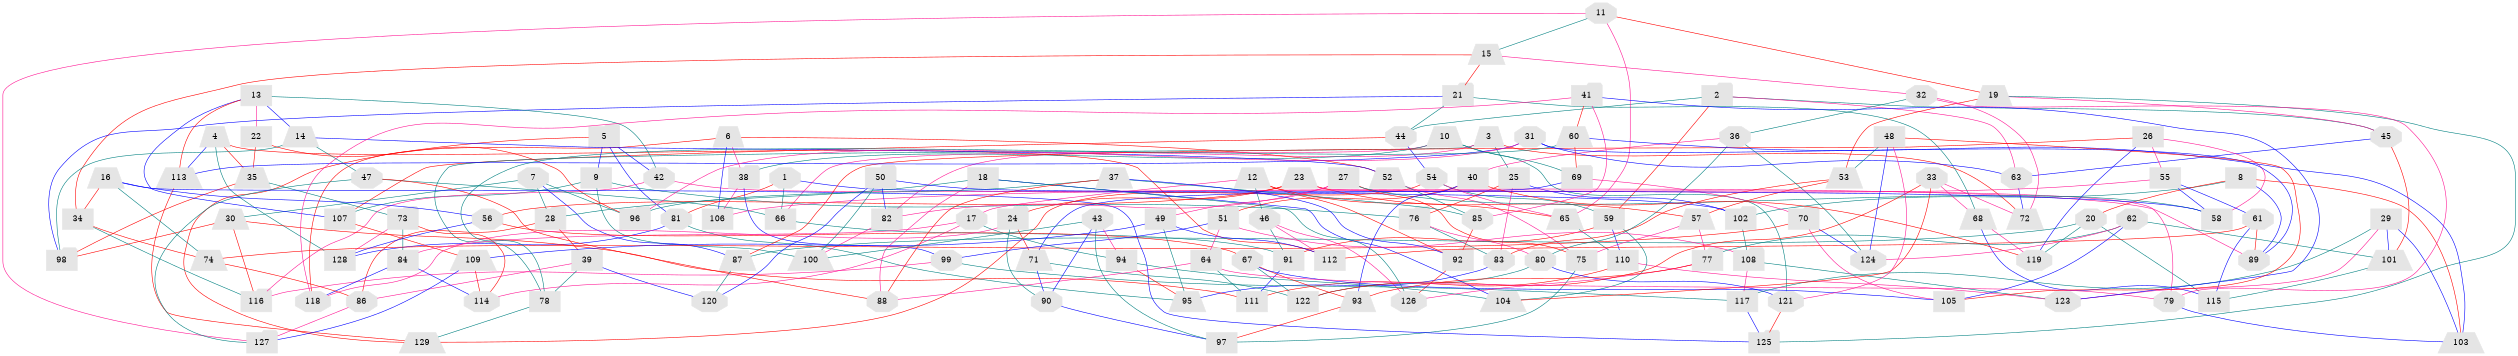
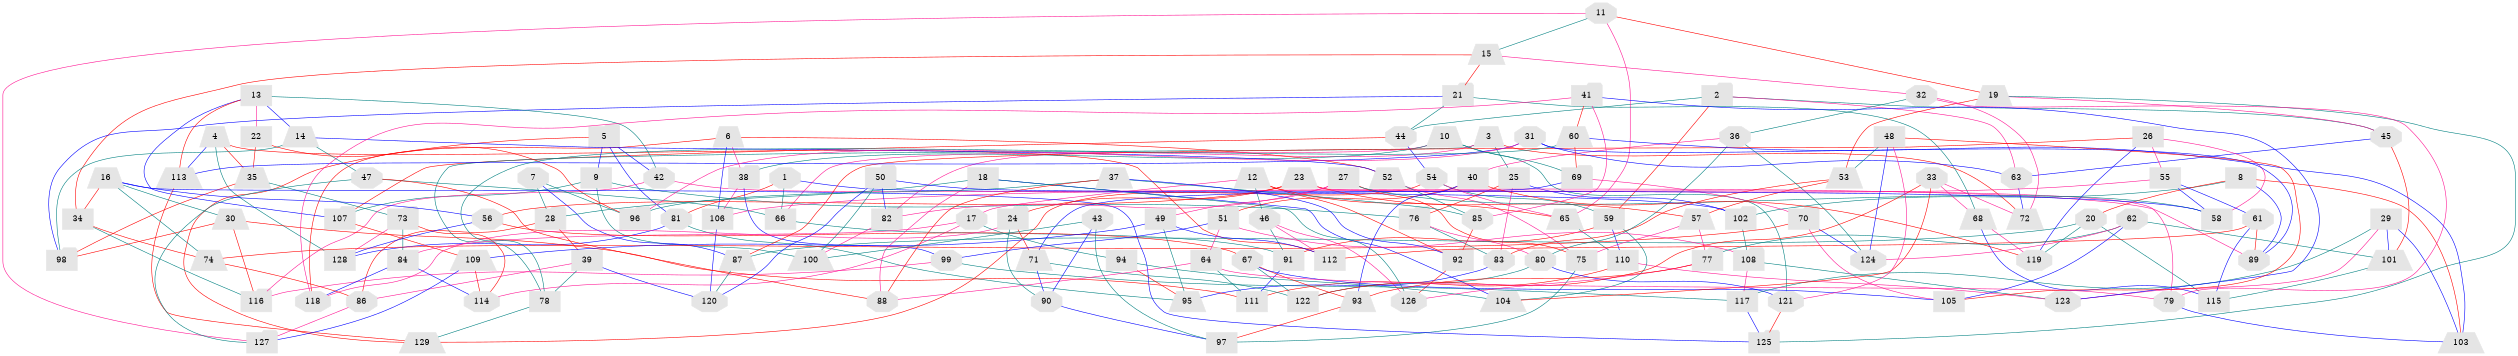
edge "7" -- "30": now "16" -- "30"
edge "43" -- "94": removed
edge "106" -- "120": added
